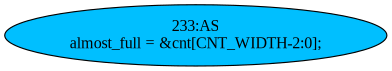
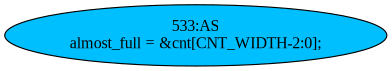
node "233:AS almost_full = &cnt[CNT_WIDTH-2:0];": label "233:AS almost_full = &cnt[CNT_WIDTH-2:0];" -> "533:AS almost_full = &cnt[CNT_WIDTH-2:0];"
